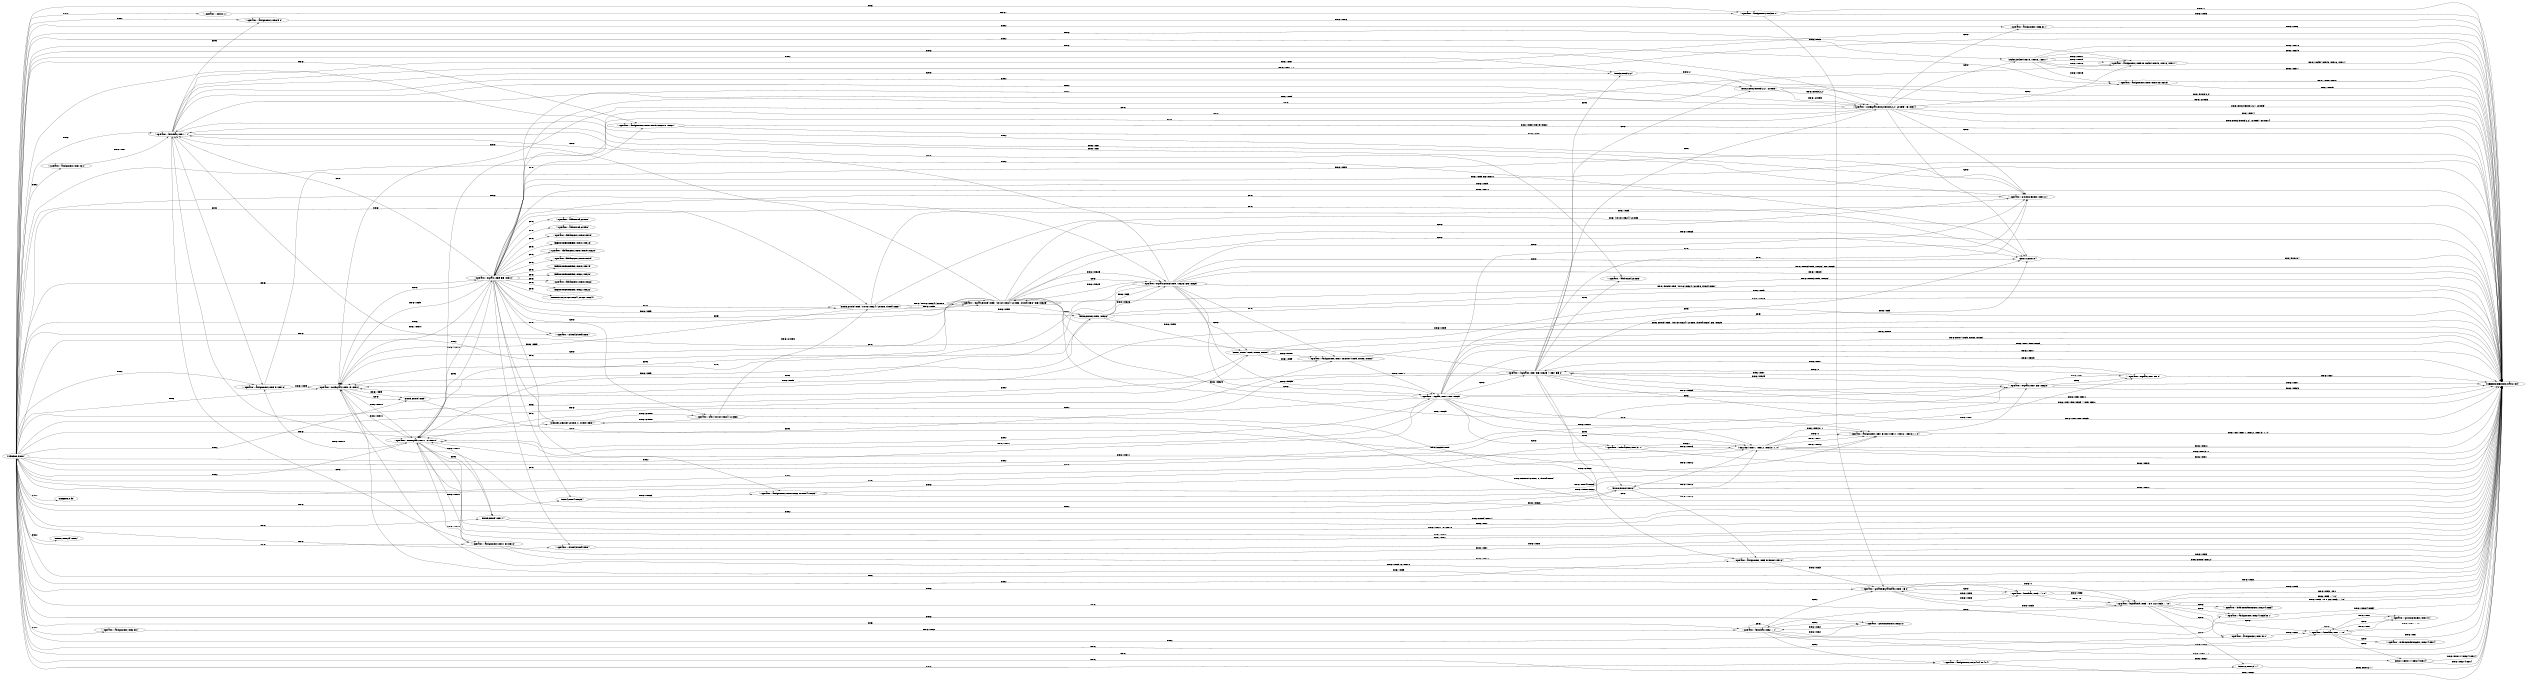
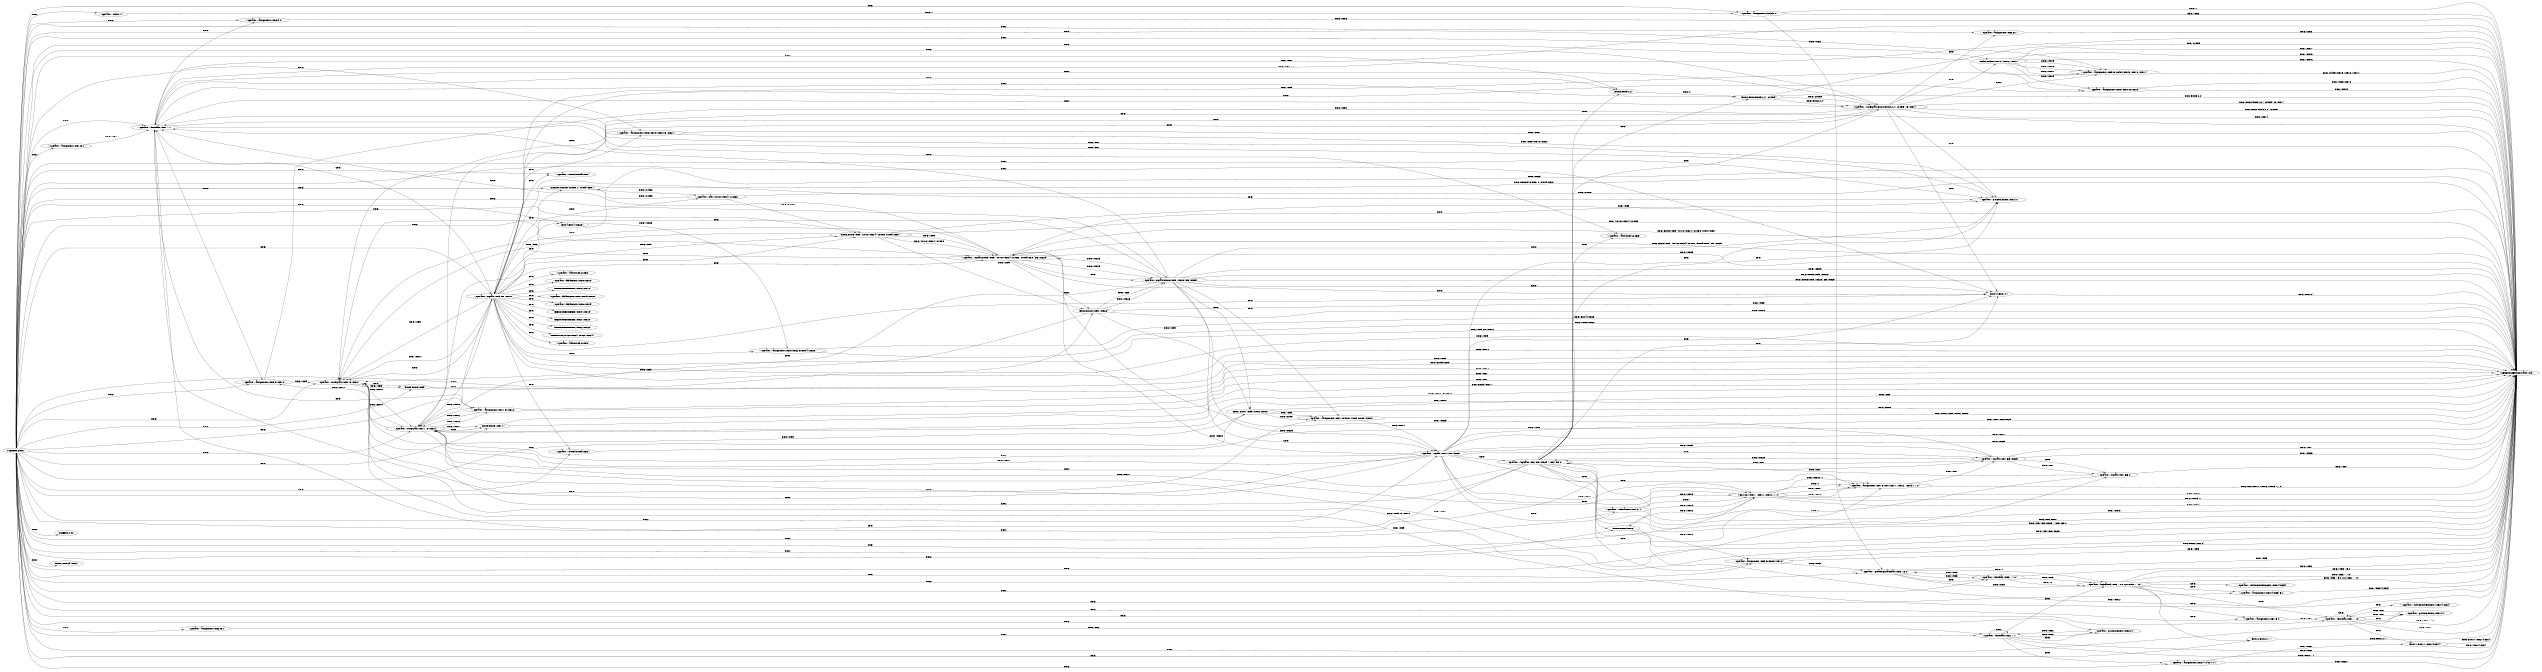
node "(<operator>.fieldAccess,VAR8.VAR22)": removed
edge "(FUN8,FUN8(VAR12))" -> "(<operator>.notEquals,VAR9 != VAR10)": now "(<operator>.equals,VAR11 == VAR25)" -> "(<operator>.notEquals,VAR9 != VAR10)"
edge "(<operator>.lessThan,VAR2 < 1)" -> "(<operator>.greaterEqualsThan,VAR3 >= 0)": removed, label "CDG:"
